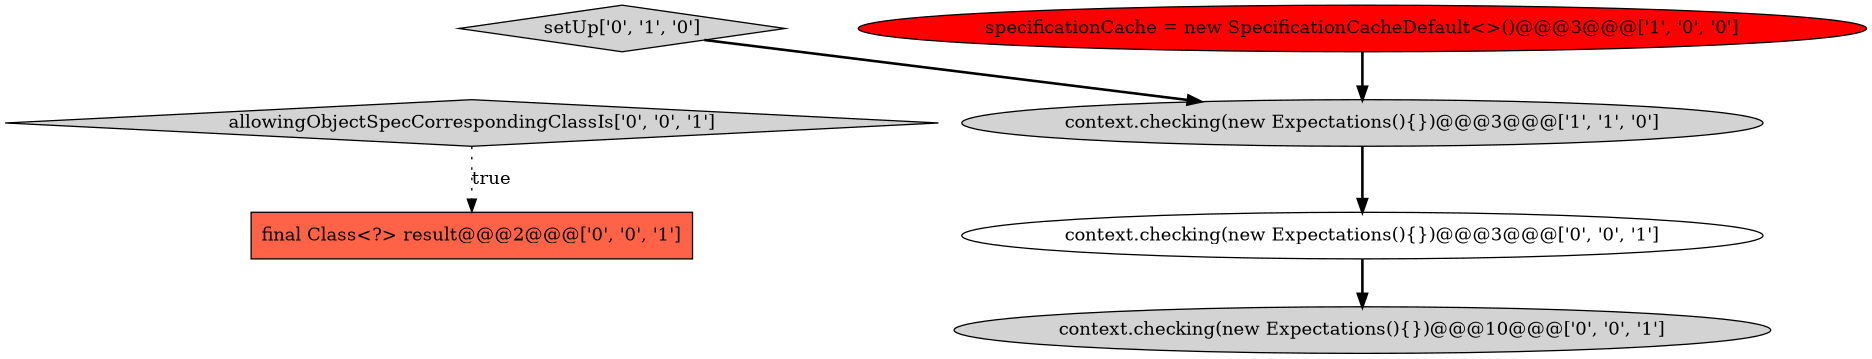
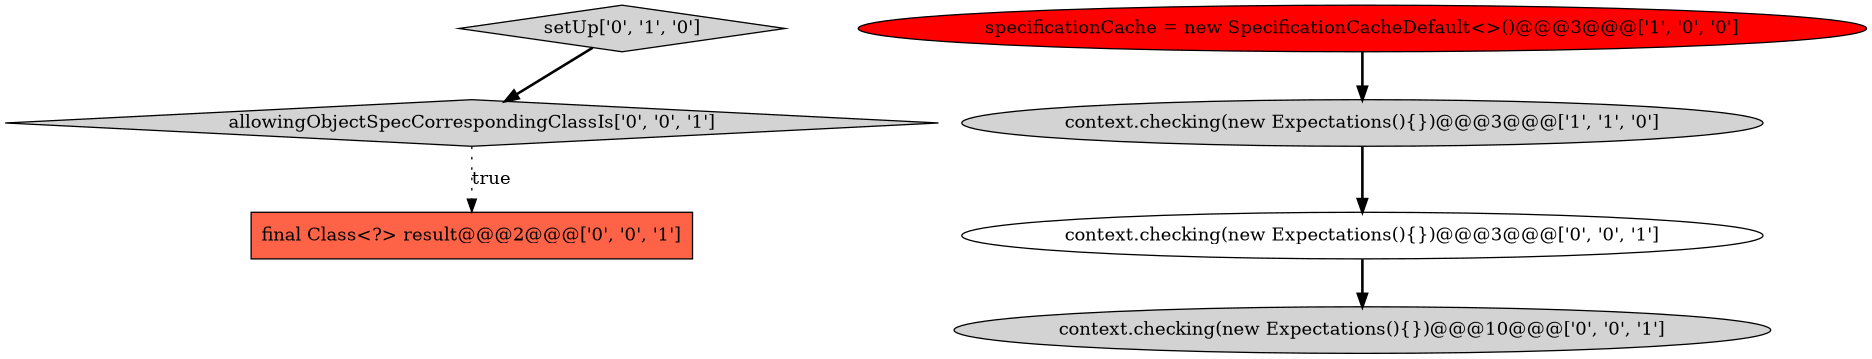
edge "setUp['0', '1', '0']" -> "context.checking(new Expectations(){})@@@3@@@['1', '1', '0']": now "setUp['0', '1', '0']" -> "allowingObjectSpecCorrespondingClassIs['0', '0', '1']"
